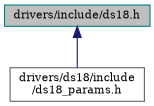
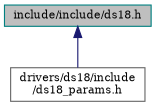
node "drivers/include/ds18.h": label "drivers/include/ds18.h" -> "include/include/ds18.h"
